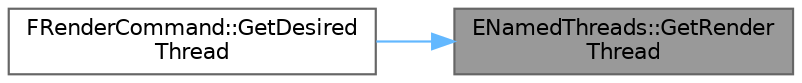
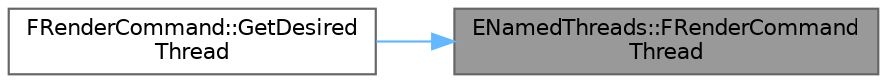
node "ENamedThreads::GetRender Thread": label "ENamedThreads::GetRender Thread" -> "ENamedThreads::FRenderCommand Thread"
